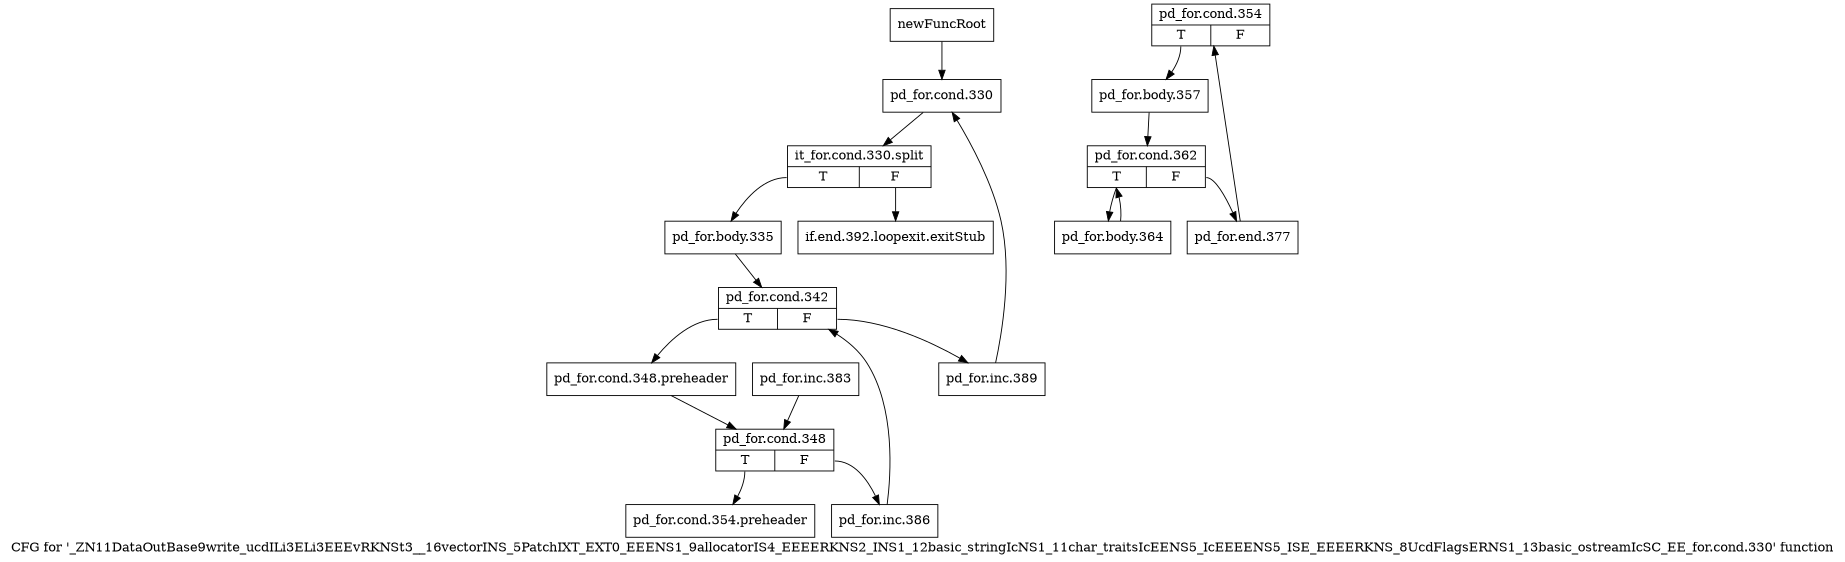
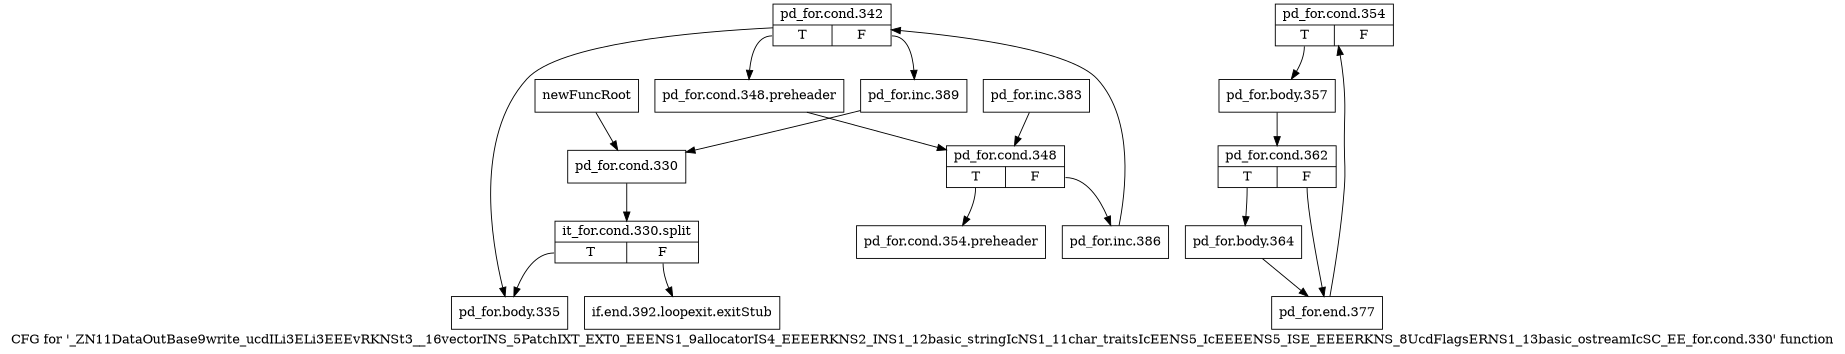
edge "pd_for.body.364" -> "pd_for.cond.362": now "pd_for.body.364" -> "pd_for.end.377"
edge "pd_for.body.335" -> "pd_for.cond.342": reversed
